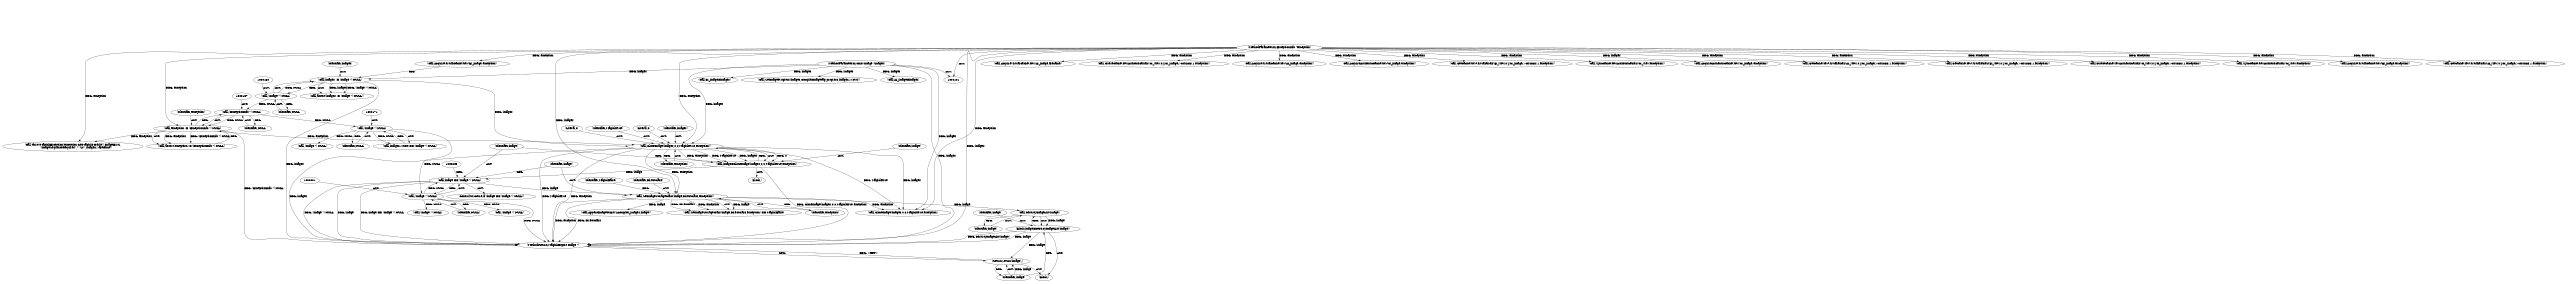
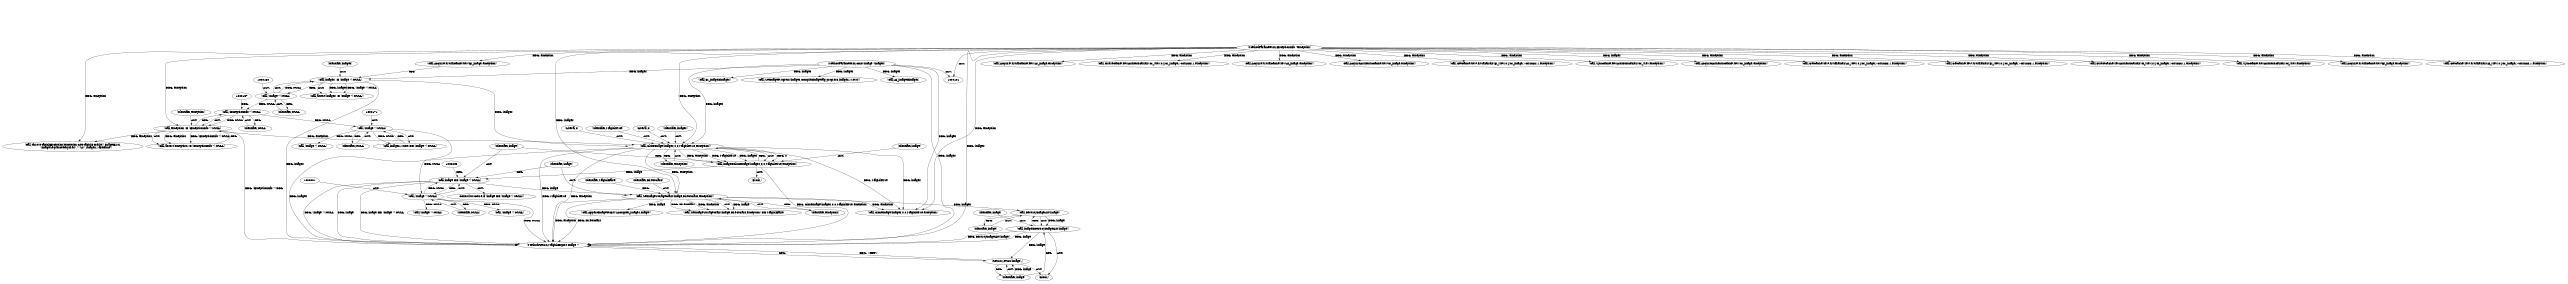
node "(Call,AcquireVirtualCacheView(Ar_image,filename))": label "(Call,AcquireVirtualCacheView(Ar_image,filename))" -> "(Call,AcquireVirtualCacheView(Ar_image,exception))"
edge "1000157" -> "(Call,(ExceptionInfo *) NULL)": label "AST: " -> "DDG: "
edge "(Call,exception != (ExceptionInfo *) NULL)" -> "(MethodReturn,MagickExport Image *)": label "DDG: (ExceptionInfo *) NULL" -> "DDG: (ExceptionInfo *) DDG"
edge "(Call,SetImageStorageClass(image,DirectClass,exception))" -> "(Call,DestroyImageList(image))": label "DDG: image" -> "DDG: images"
node "(Block,image=DestroyImageList(image))": label "(Block,image=DestroyImageList(image))" -> "(Call,image=DestroyImageList(image))"
